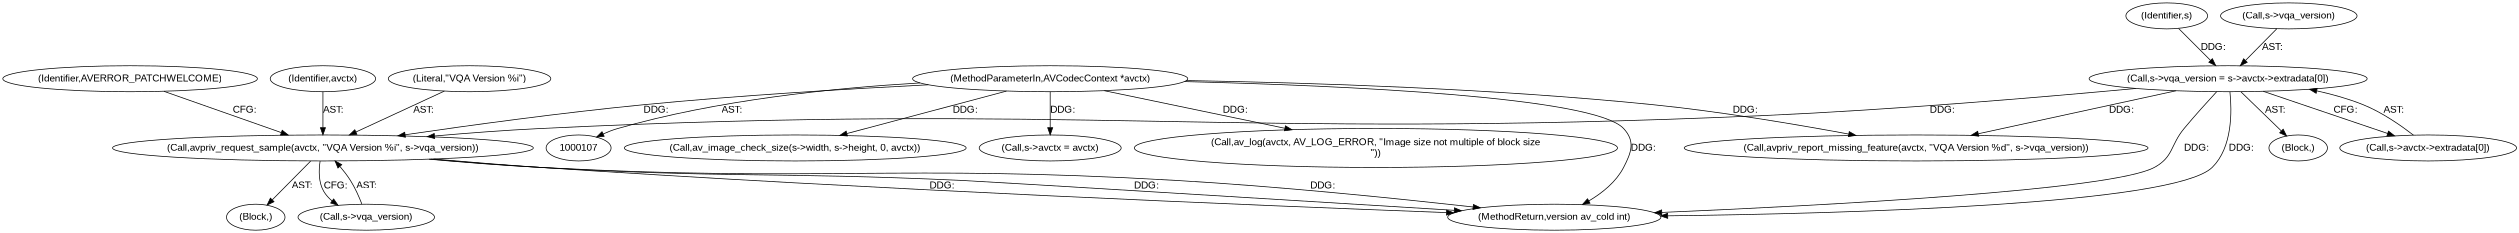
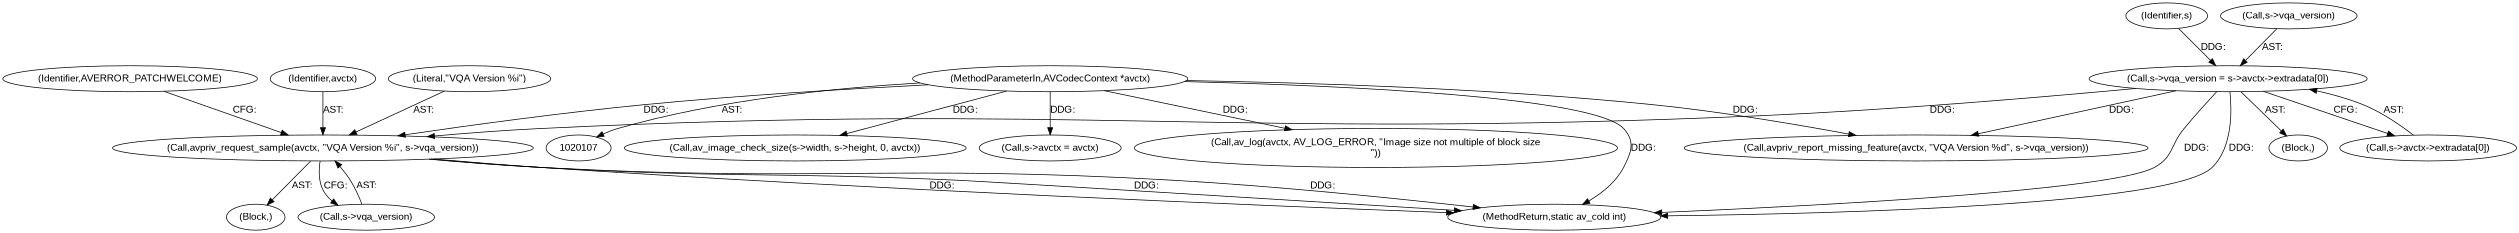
node "1000107": label "1000107" -> "1020107"
node "(MethodReturn,version av_cold int)": label "(MethodReturn,version av_cold int)" -> "(MethodReturn,static av_cold int)"
